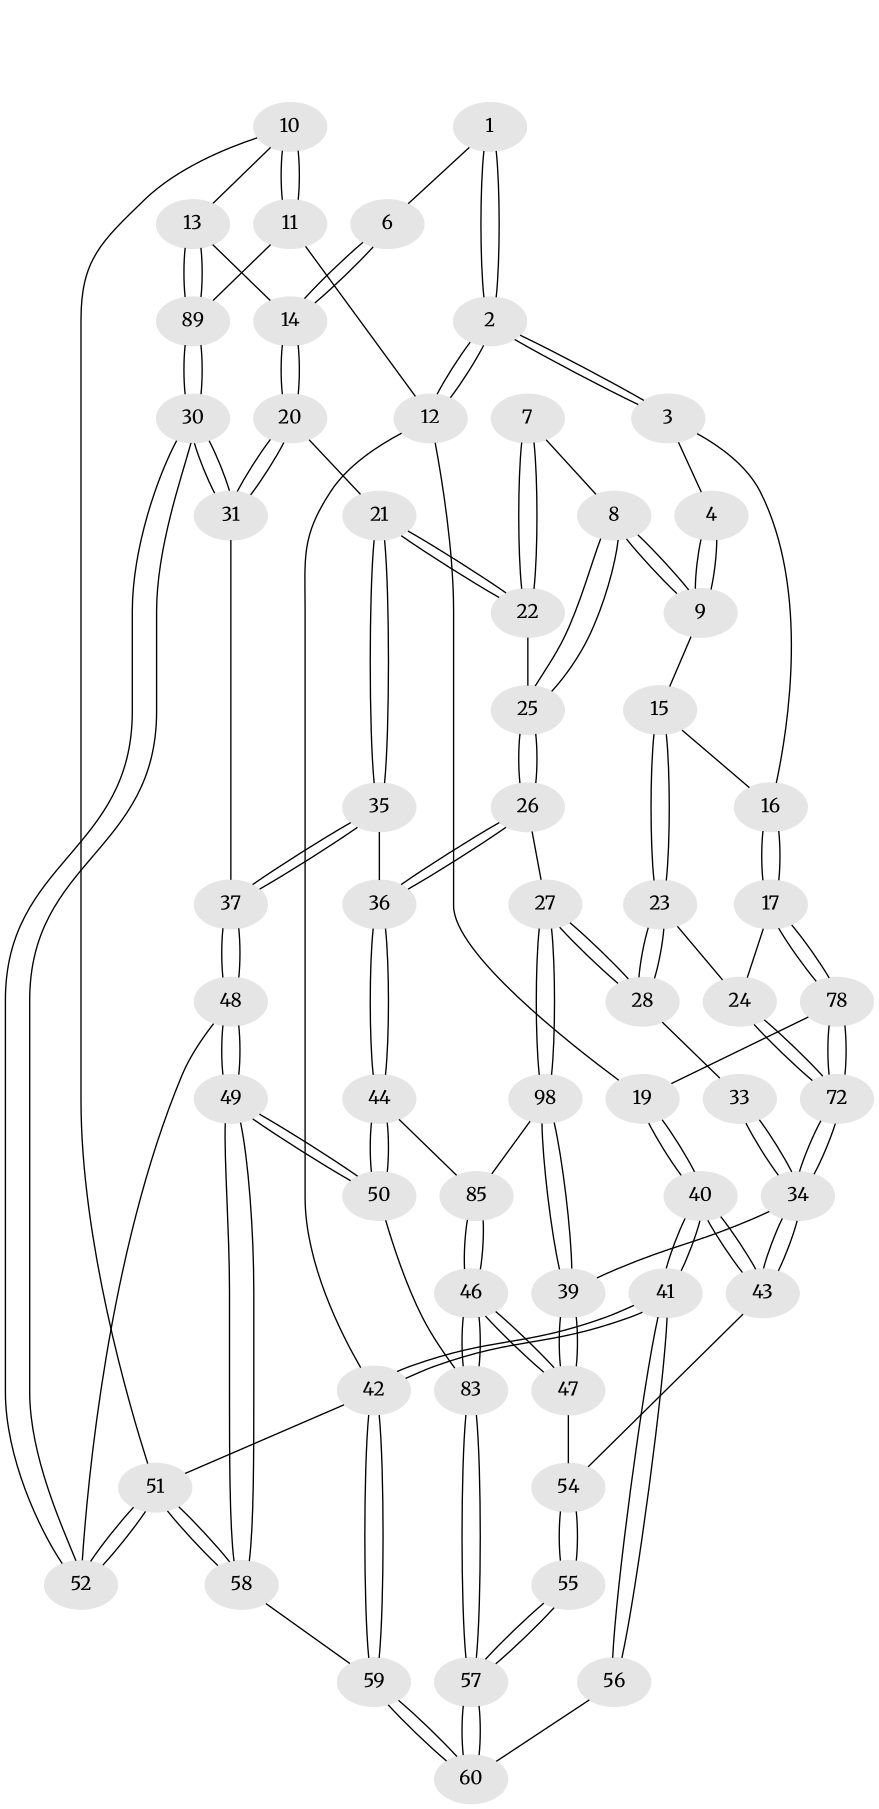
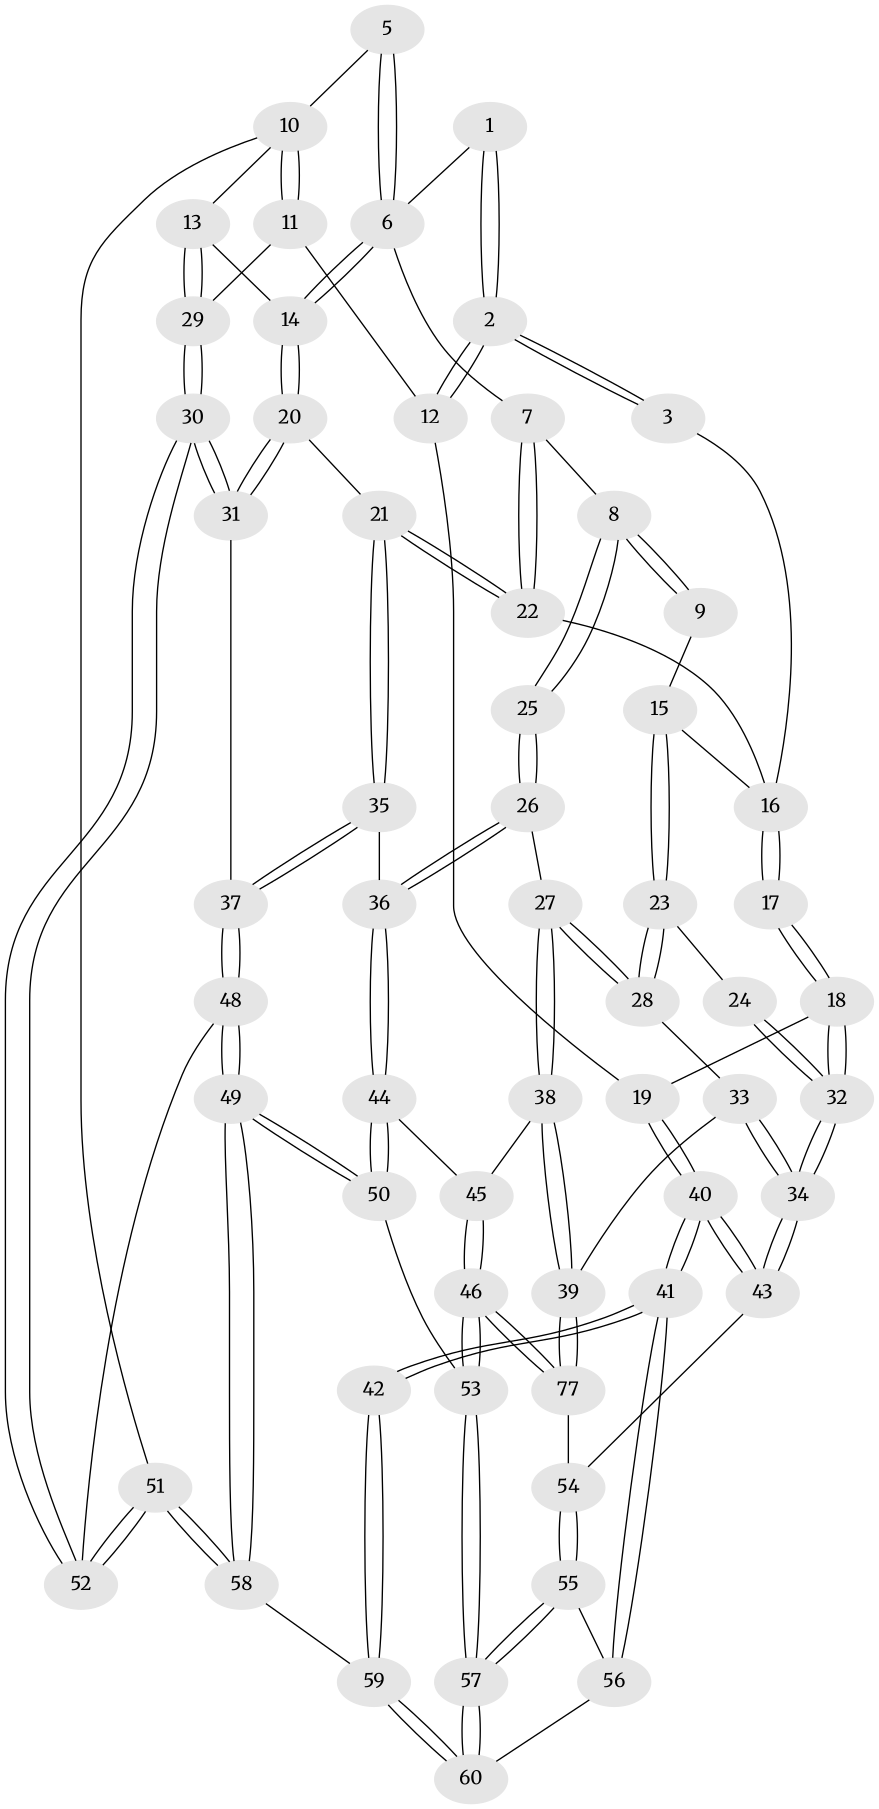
node "5": added
node "89": label "89" -> "29"
edge "6" -- "7": added
node "4": removed
edge "22" -- "25": now "22" -- "16"
edge "12" -- "42": removed
edge "17" -- "24": removed
node "78": label "78" -> "18"
node "98": label "98" -> "38"
node "72": label "72" -> "32"
node "85": label "85" -> "45"
edge "34" -- "39": now "33" -- "39"
node "83": label "83" -> "53"
node "47": label "47" -> "77"
edge "42" -- "51": removed
edge "55" -- "56": added
